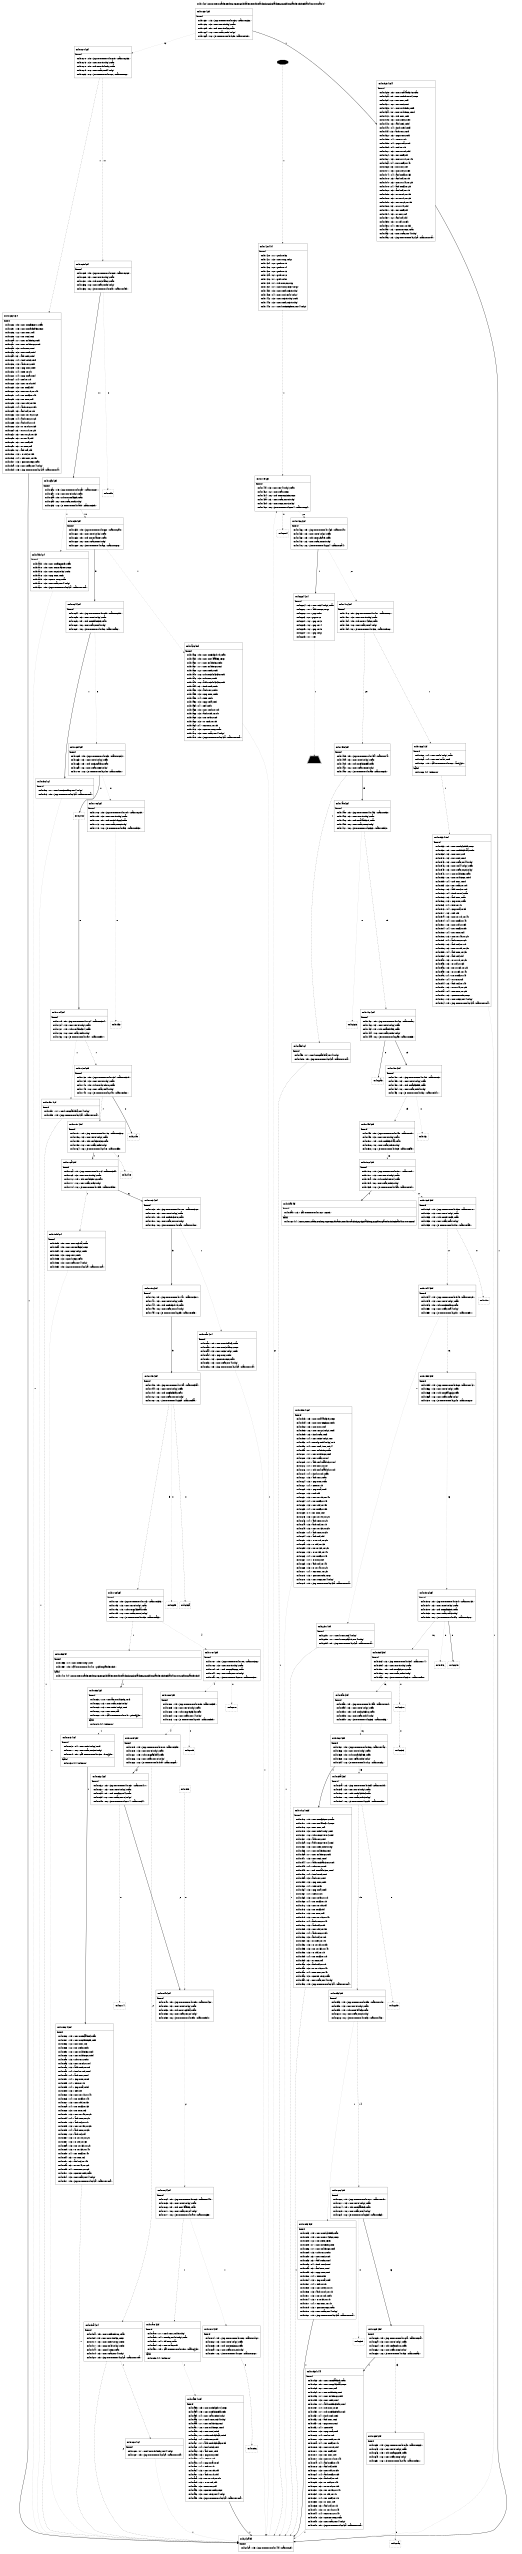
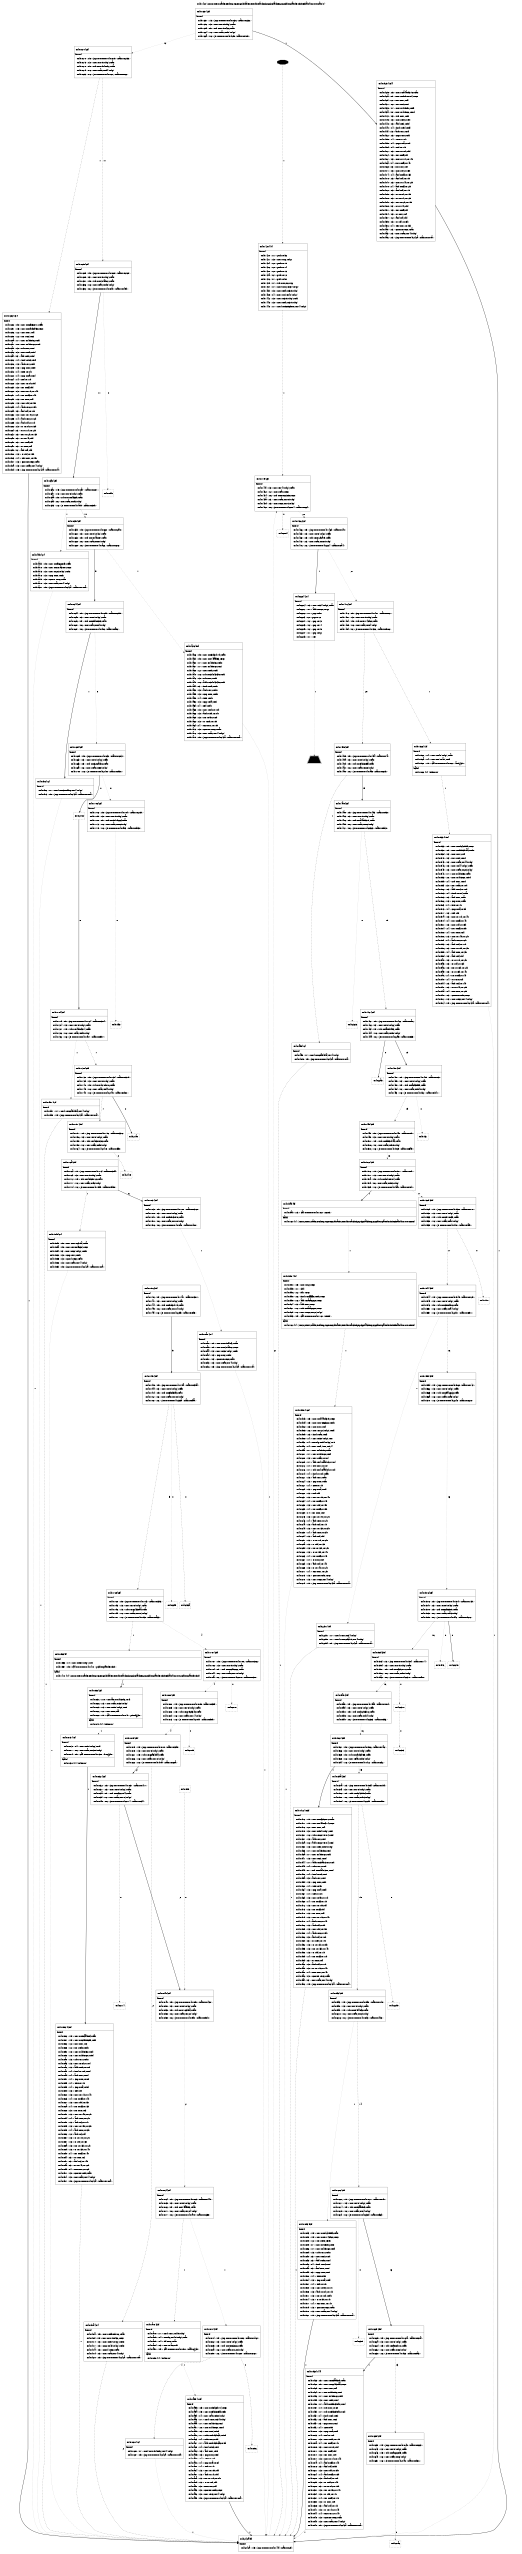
edge "0x401751 [25]" -> "0x40176a [25]": removed, label "7"
edge "0x401783 [25]" -> "0x40179c [25]": removed, label "5"
node "0x401bb0 [40]": added
edge "0x401b0a [27]" -> "0x401c80 [12]": now "0x40187d [25]" -> "0x401c80 [12]"
